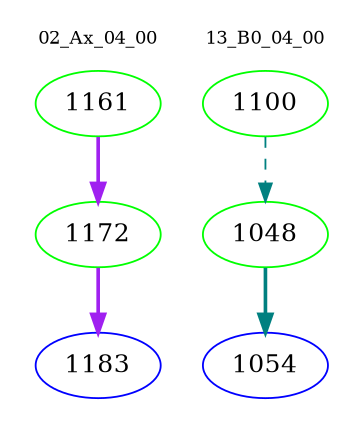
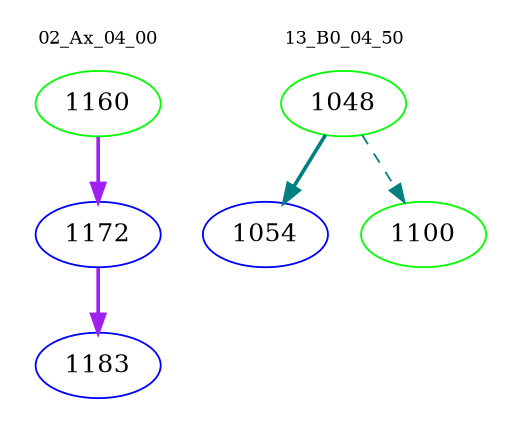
cluster "13_B0_04_00": label "13_B0_04_00" -> "13_B0_04_50"
node "1161": label "1161" -> "1160"
edge "1100" -> "1048": reversed
node "1172": color green -> blue
